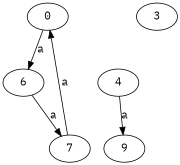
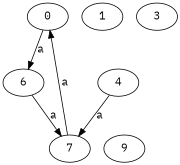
node "1": added
edge "4" -> "9": now "4" -> "7"
